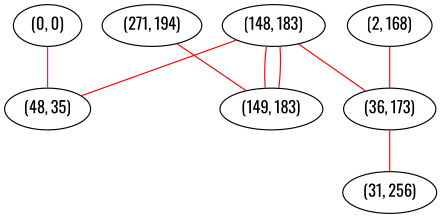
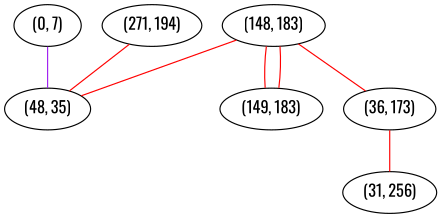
node "(0, 0)": label "(0, 0)" -> "(0, 7)"
node "(2, 168)": removed
edge "(271, 194)" -- "(149, 183)": now "(271, 194)" -- "(48, 35)"
